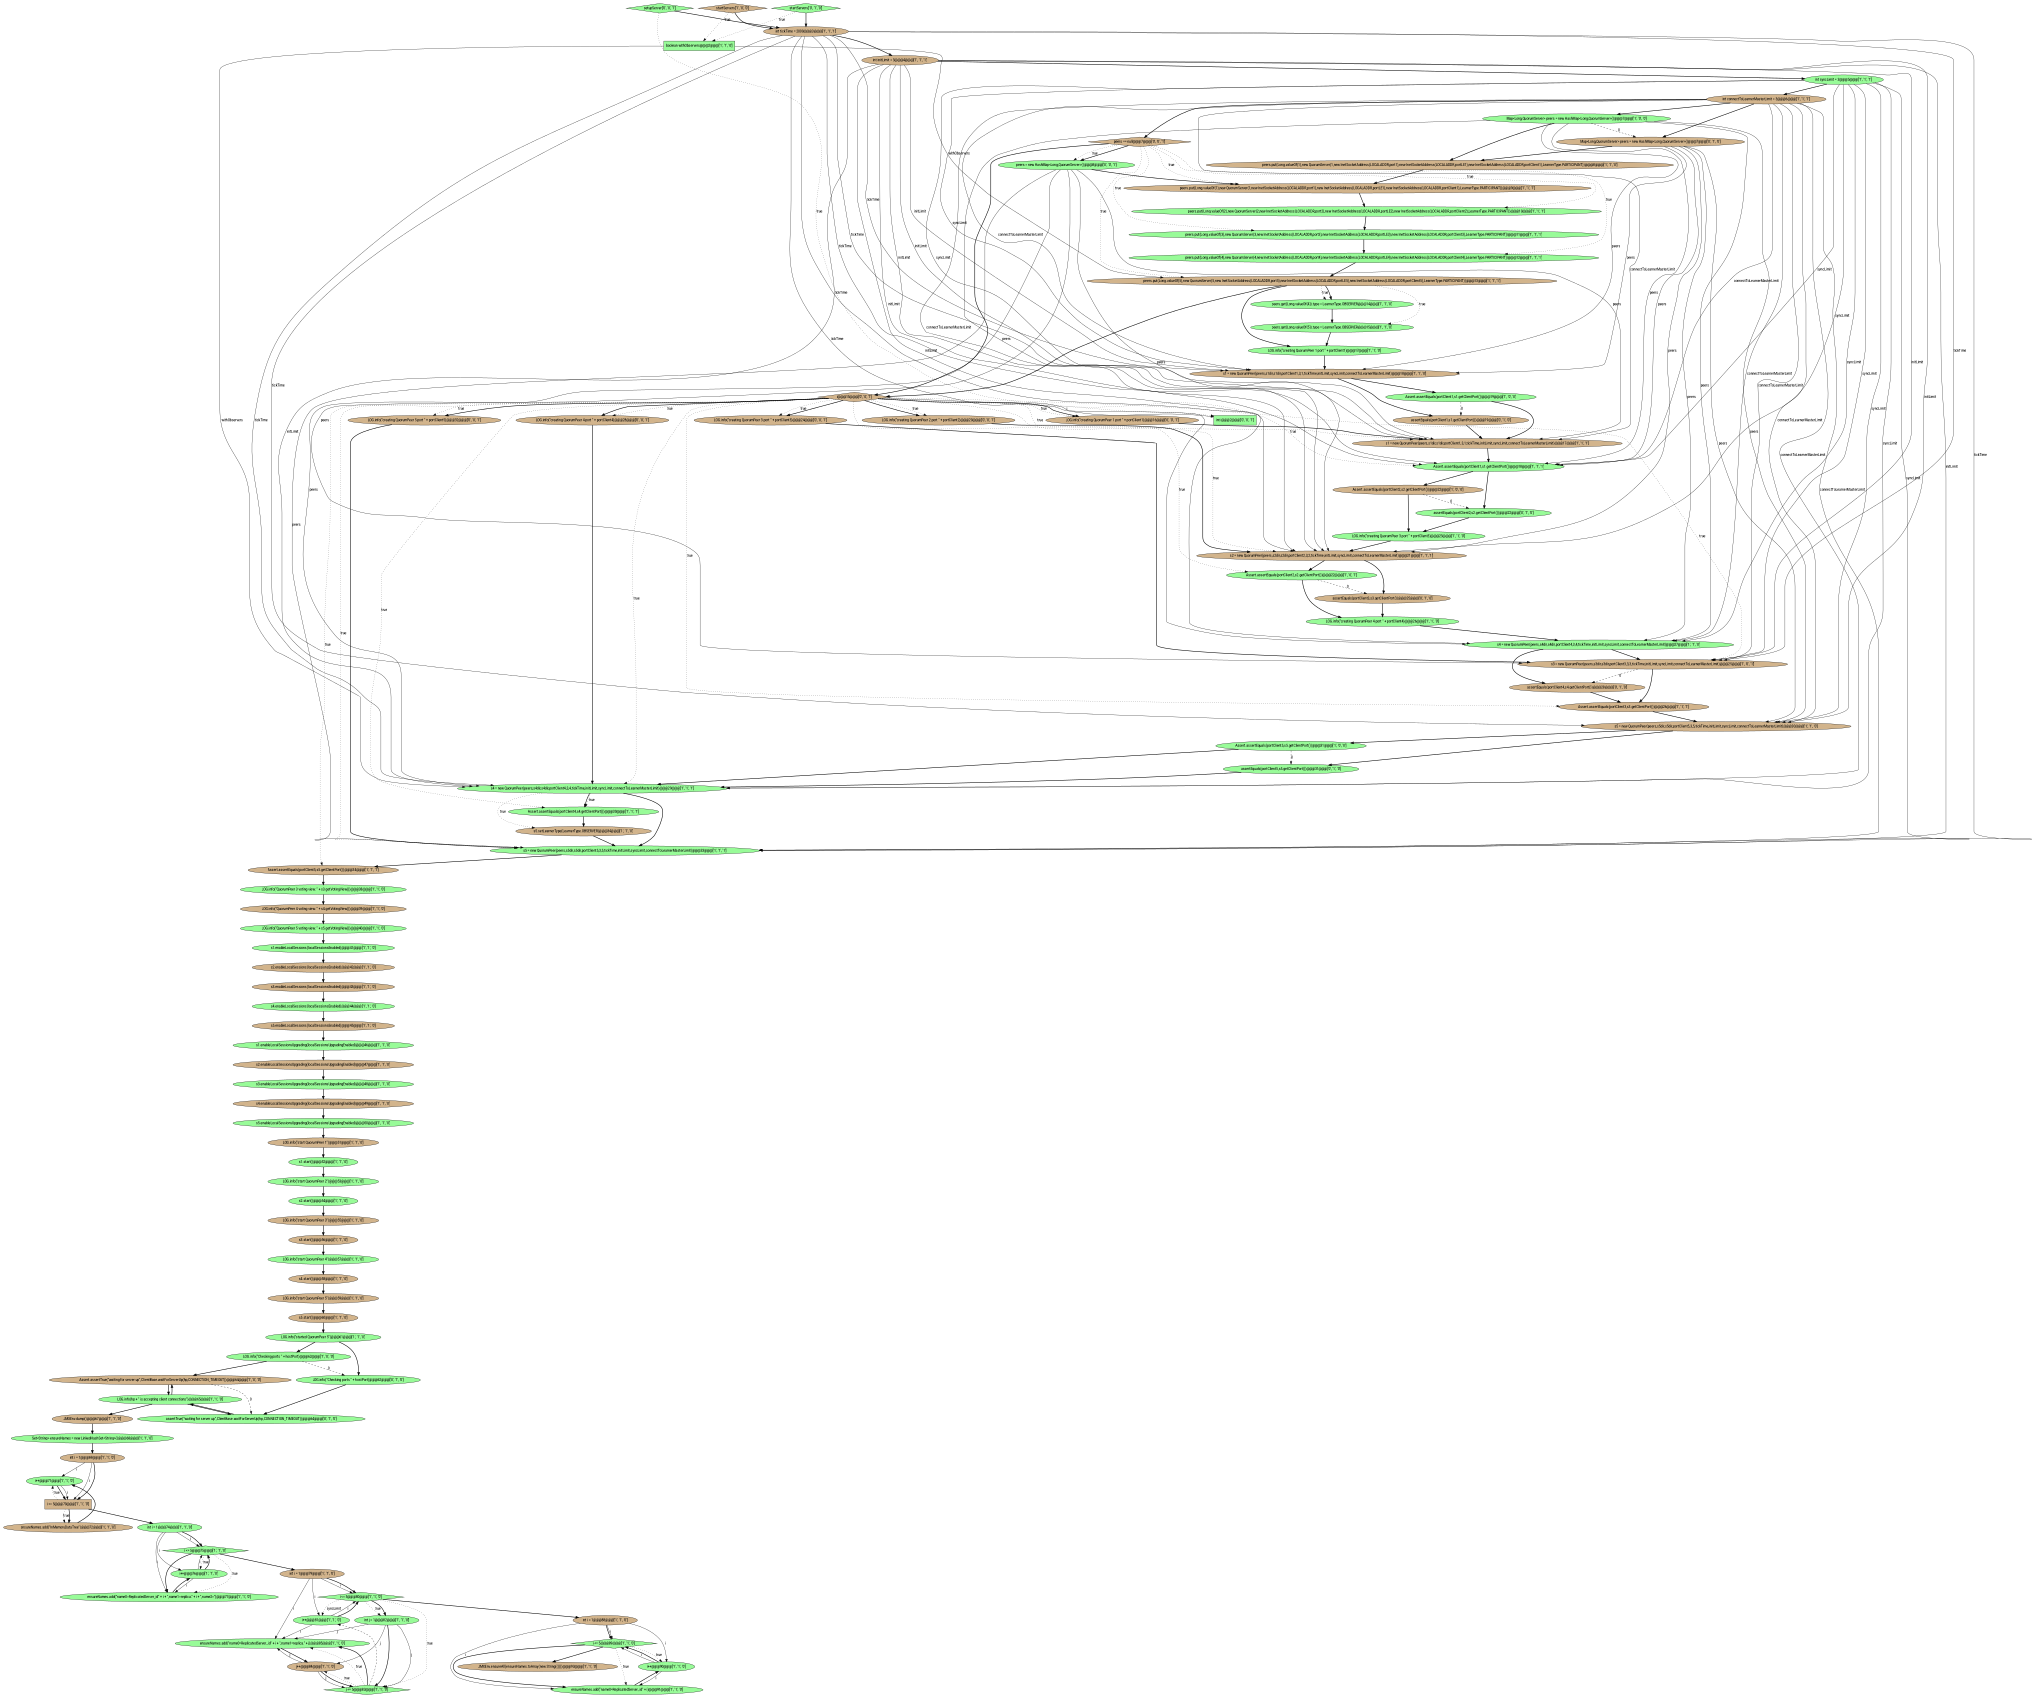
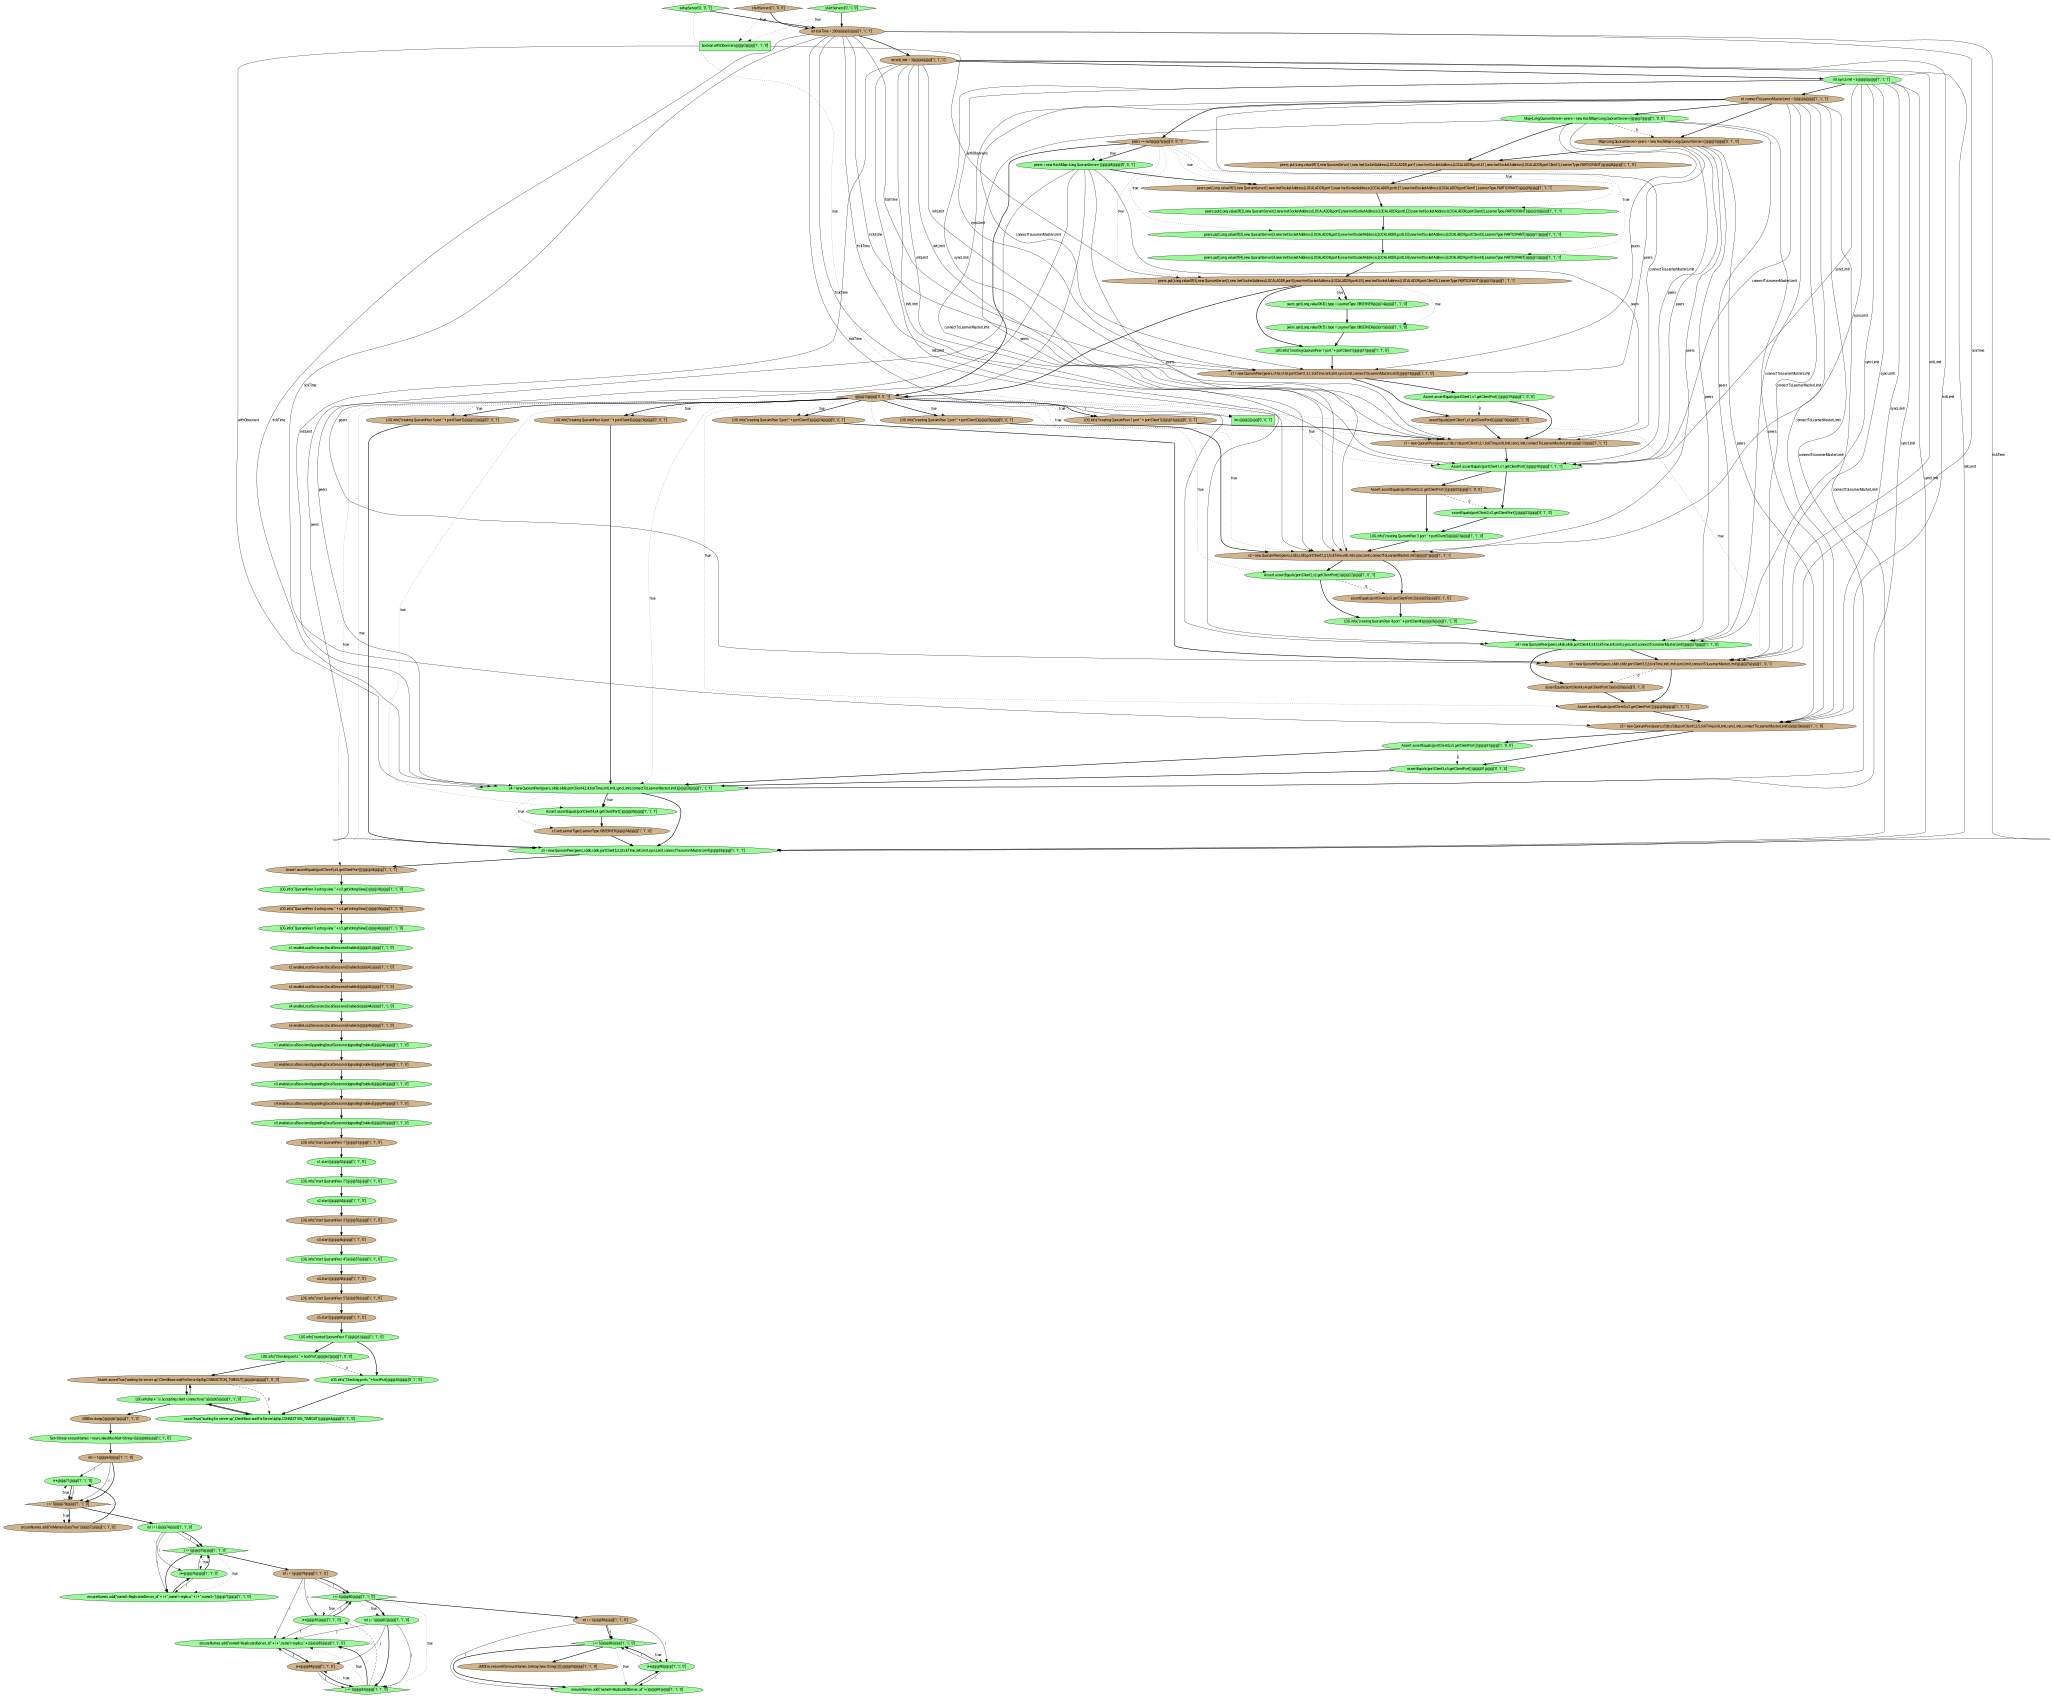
node "i <= 5@@@70@@@['1', '1', '0']": shape box -> diamond
edge "i <= 5@@@80@@@['1', '1', '0']" -> "i++@@@81@@@['1', '1', '0']": label "syncLimit" -> "true"
